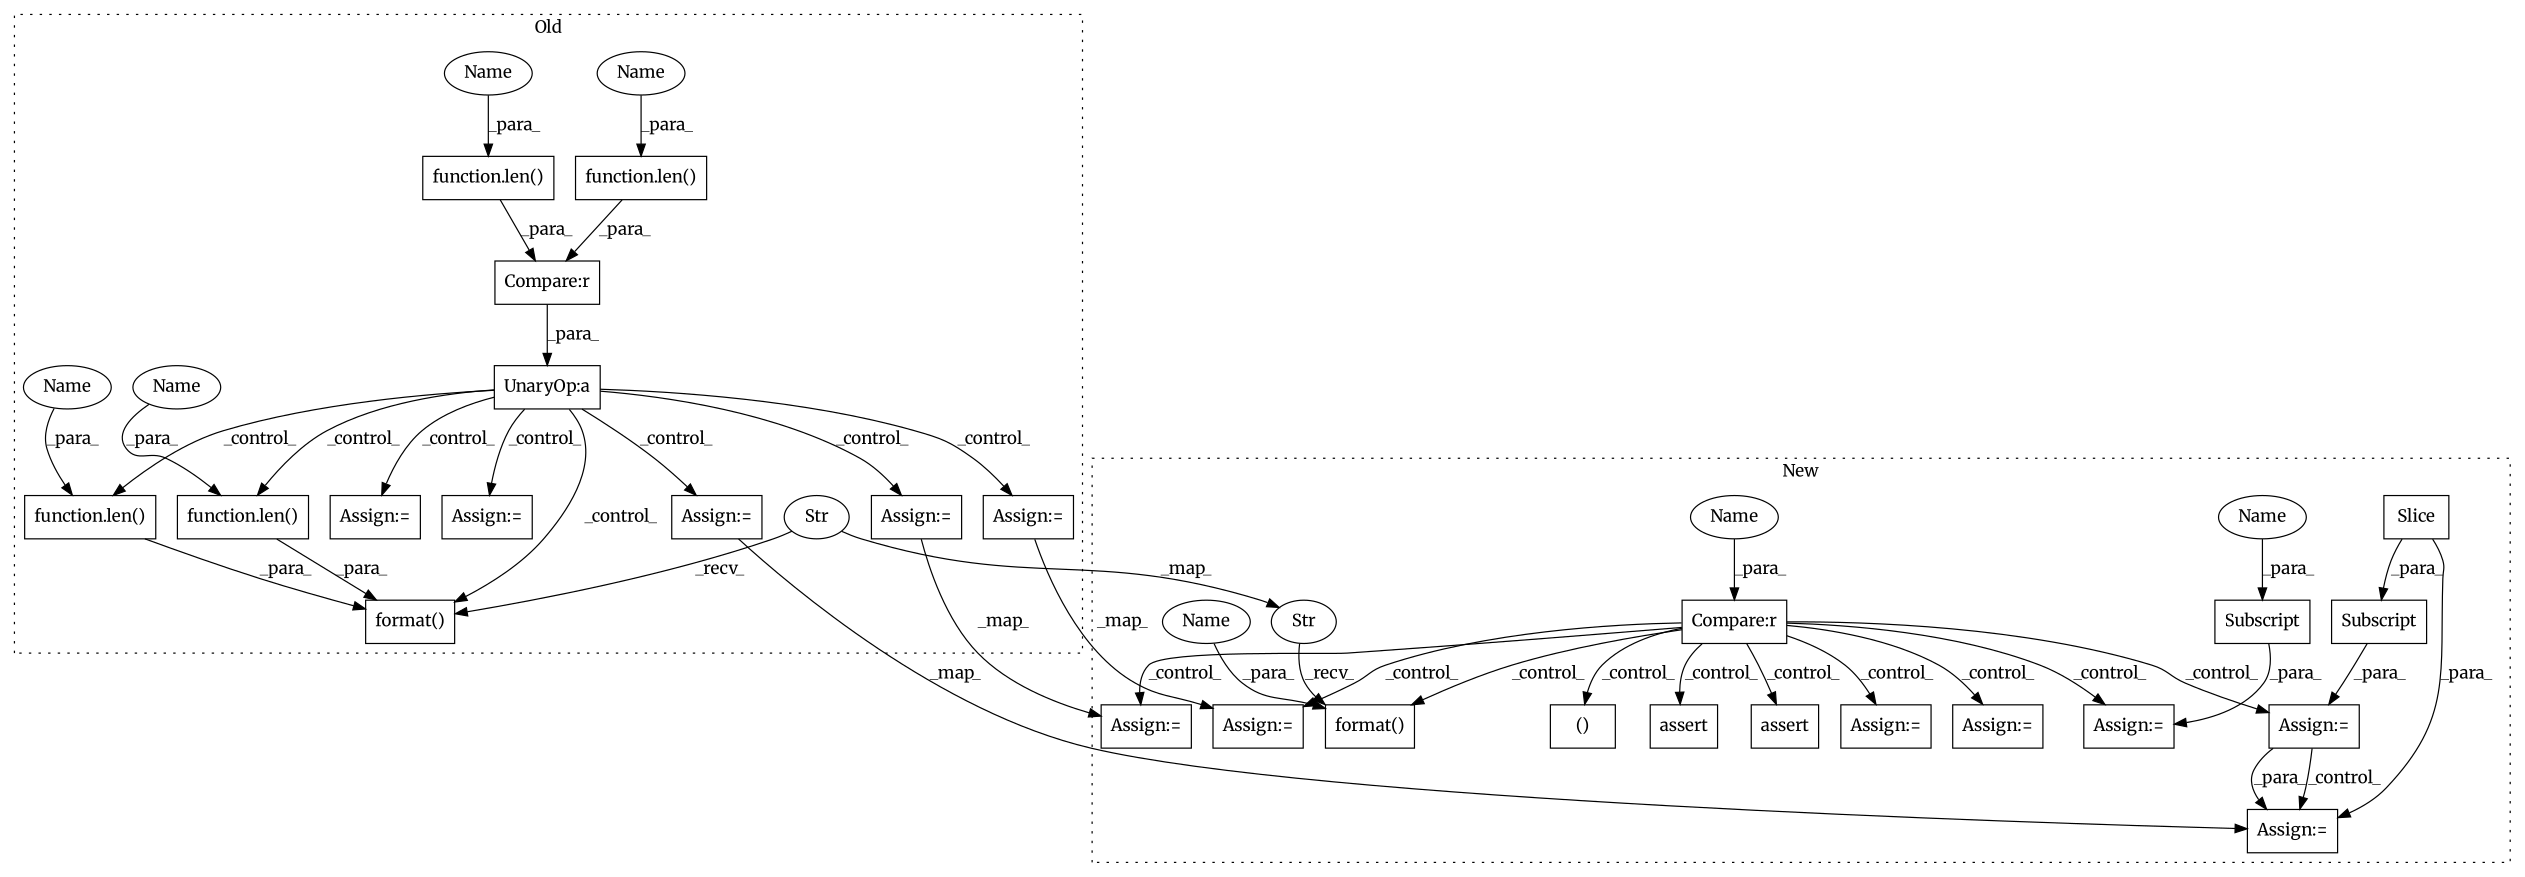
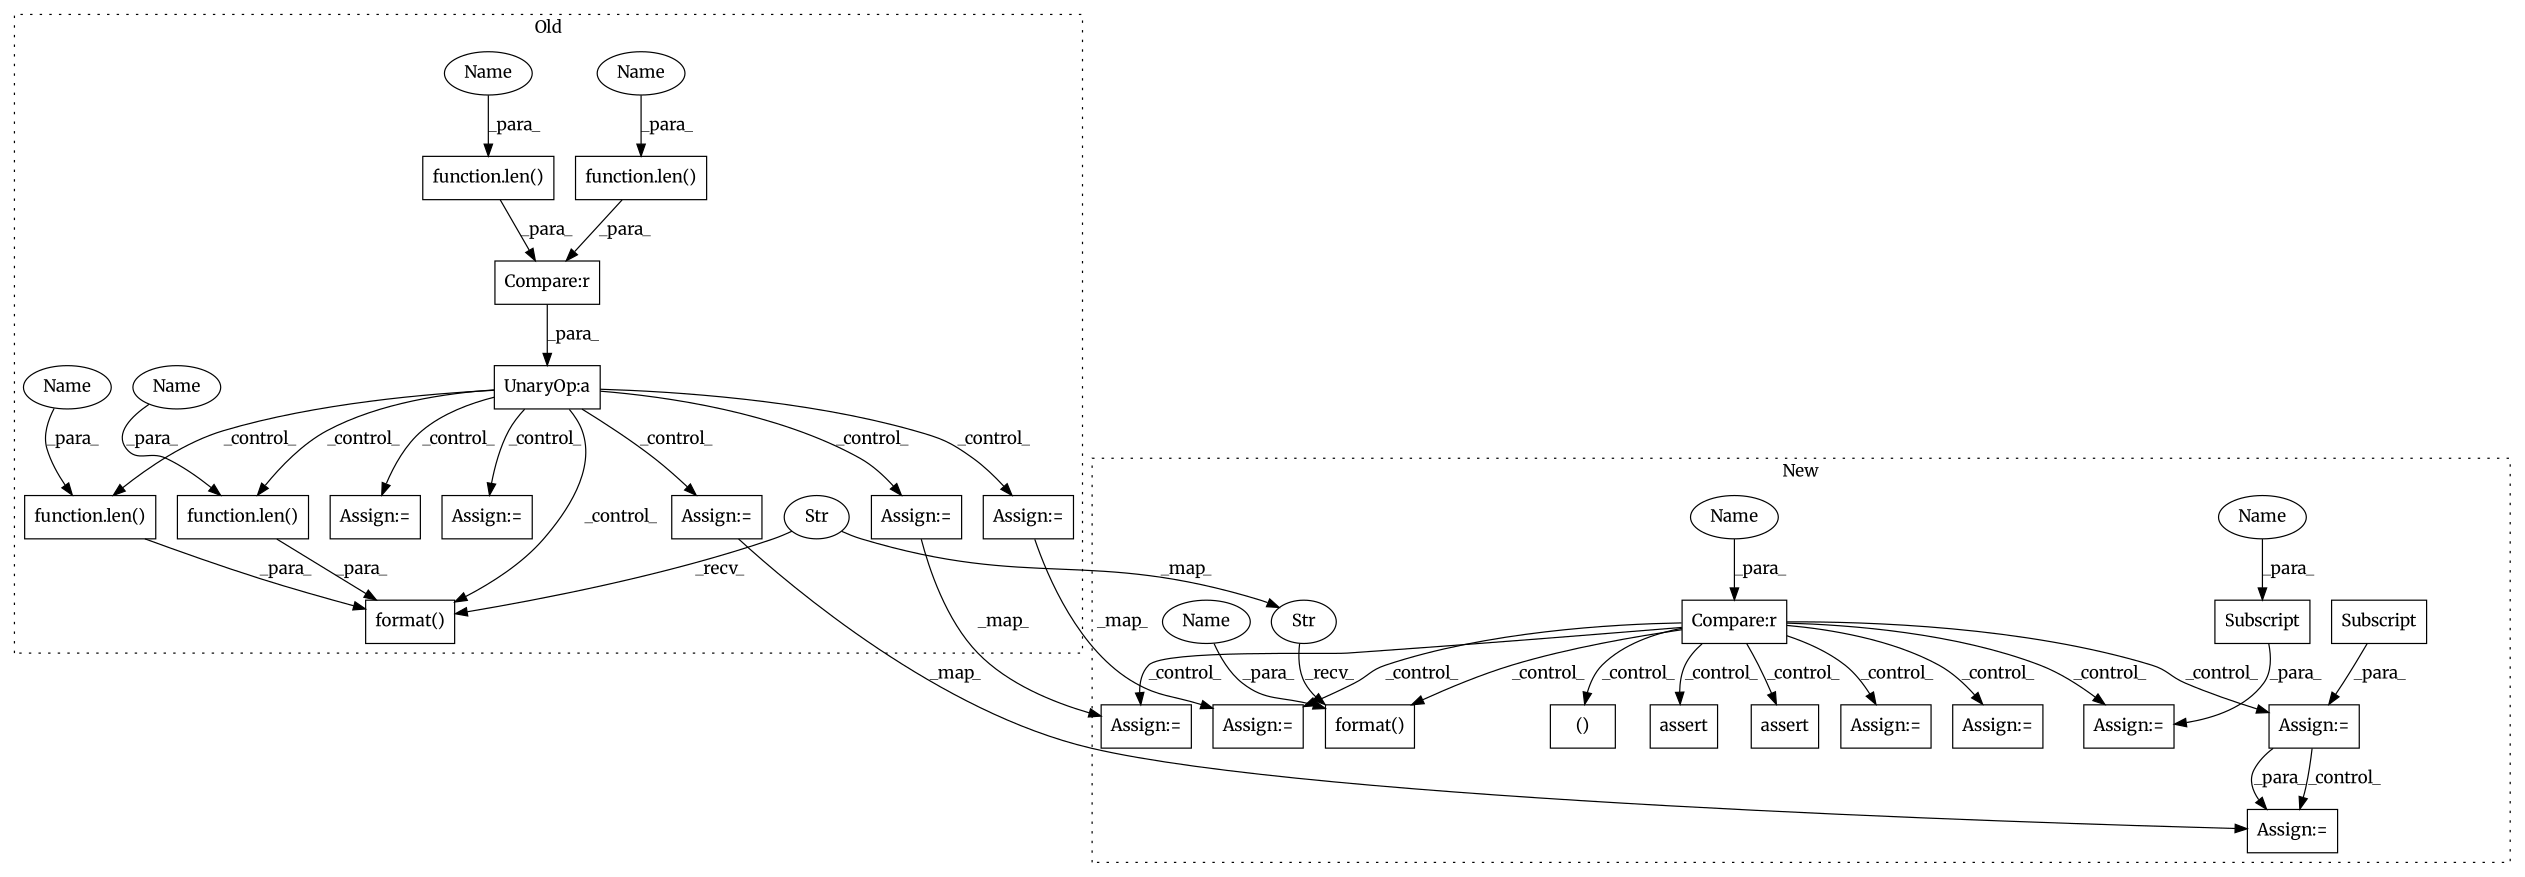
node "Slice": removed
